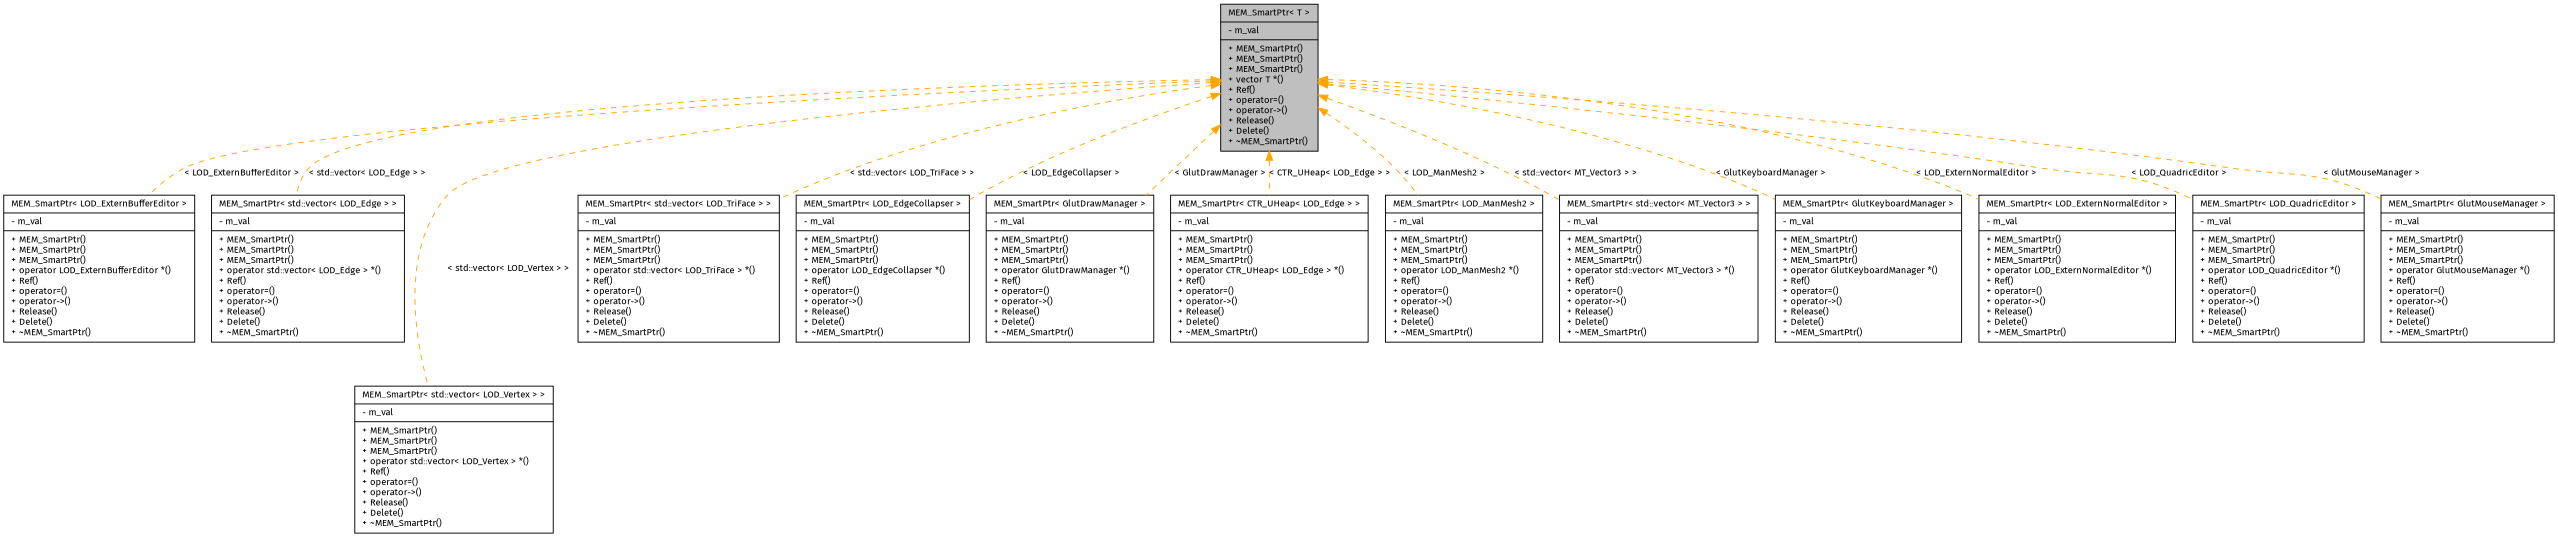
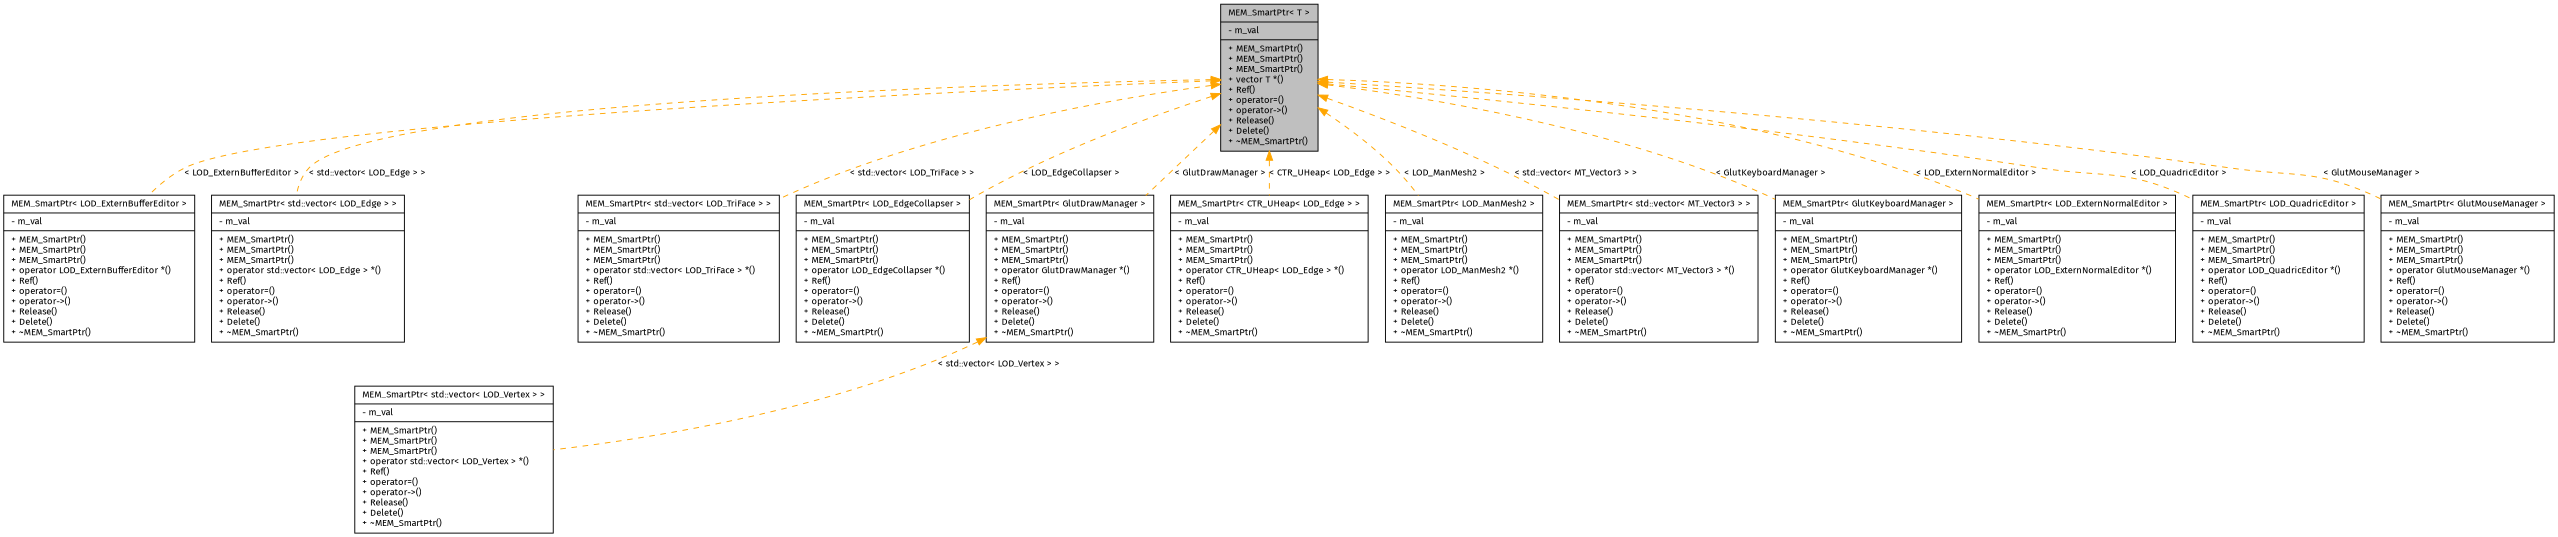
edge "MEM_SmartPtr< std::vector< LOD_Vertex > >" -> "MEM_SmartPtr< T >": now "MEM_SmartPtr< std::vector< LOD_Vertex > >" -> "MEM_SmartPtr< GlutDrawManager >"
